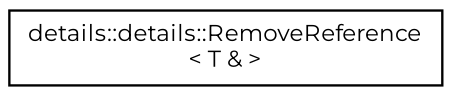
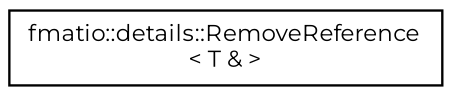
node "details::details::RemoveReference < T & >": label "details::details::RemoveReference < T & >" -> "fmatio::details::RemoveReference < T & >"
